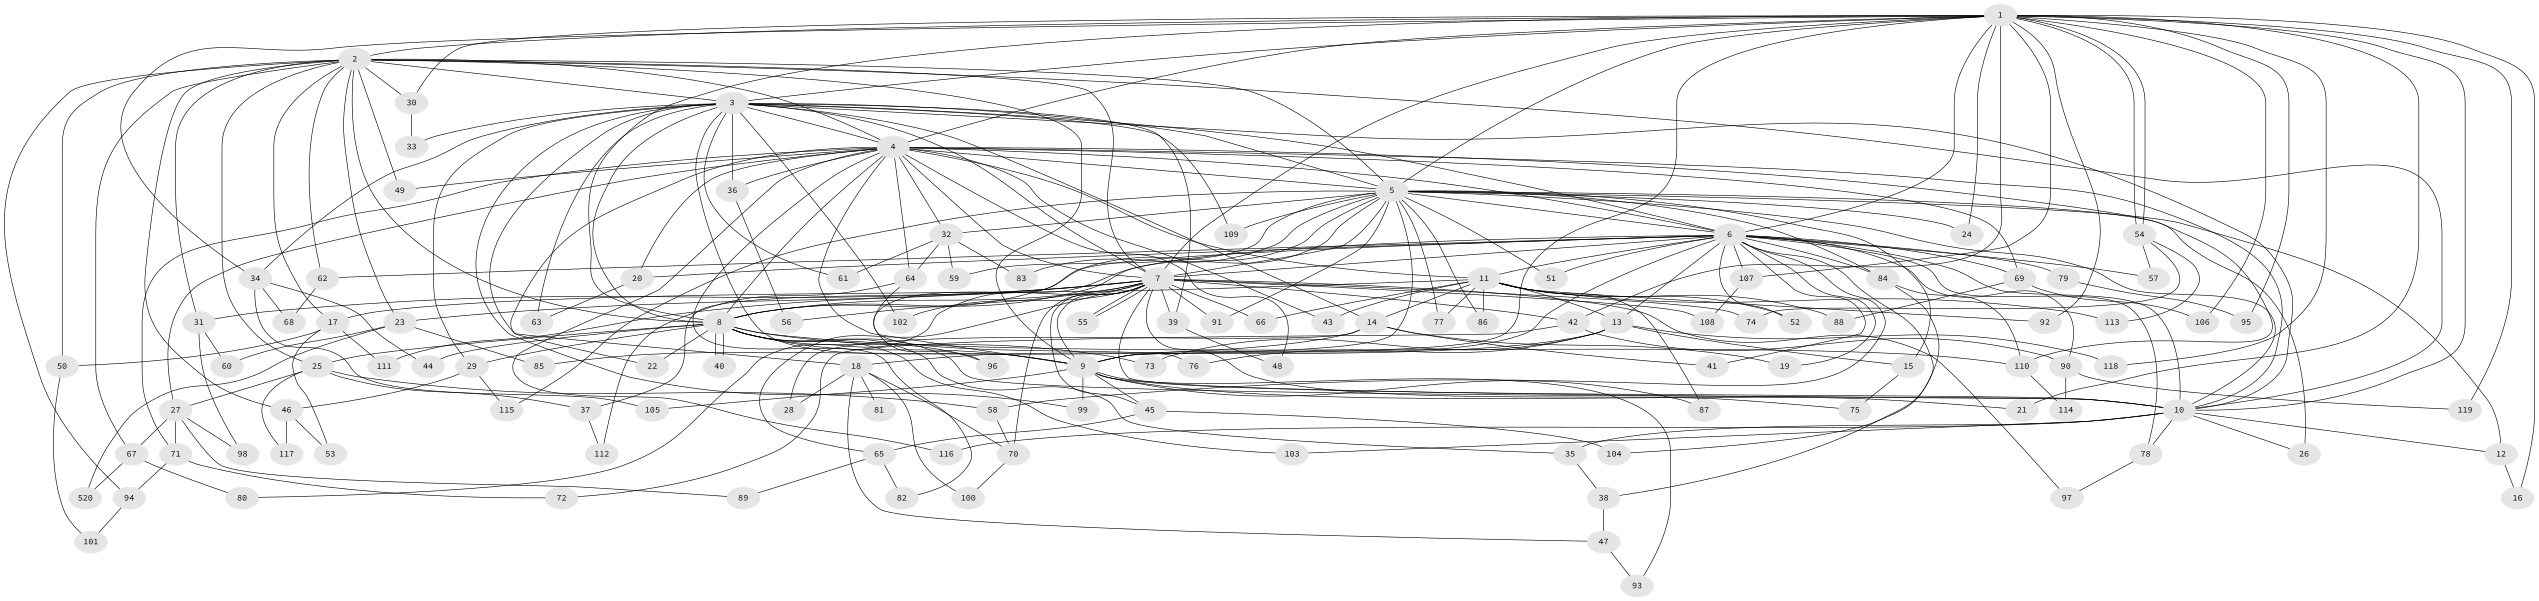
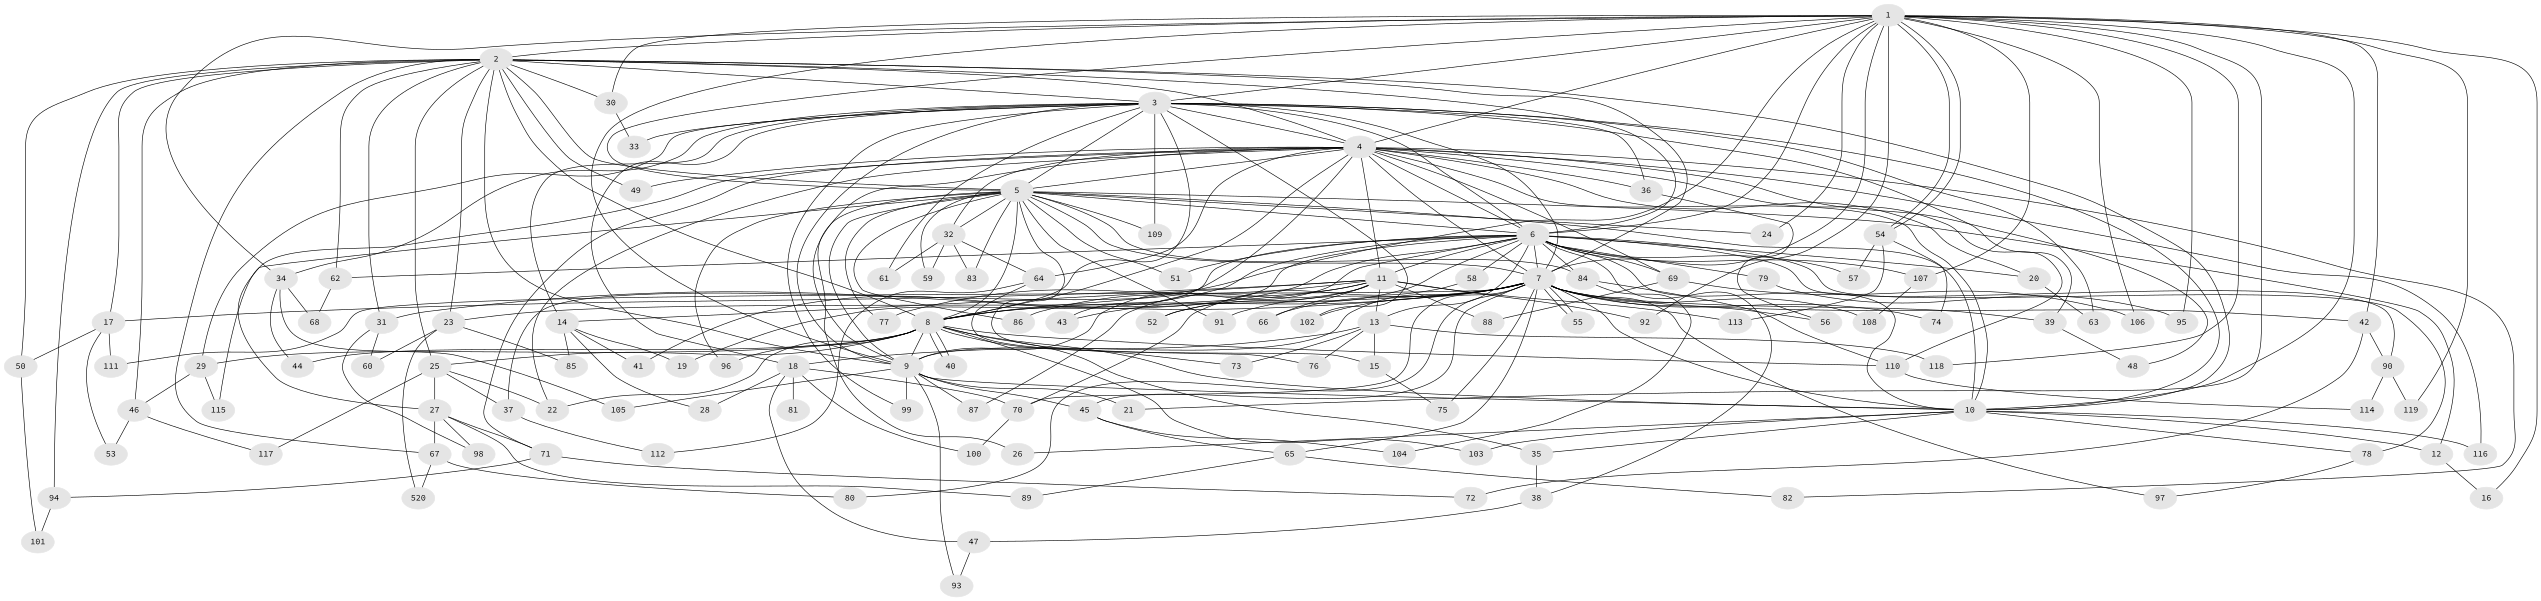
edge "2" -- "6": added
edge "25" -- "58": now "25" -- "22"
